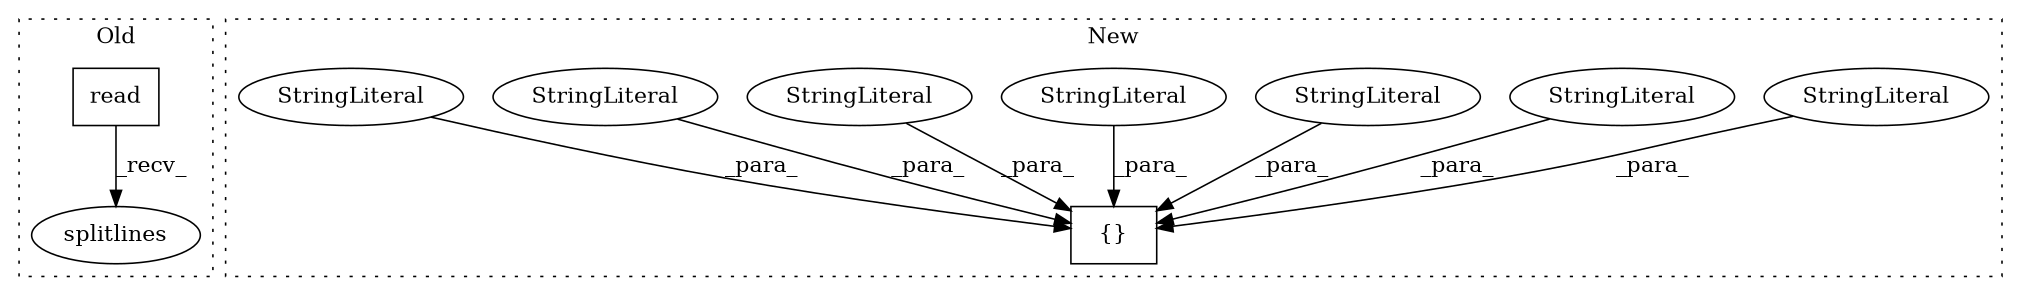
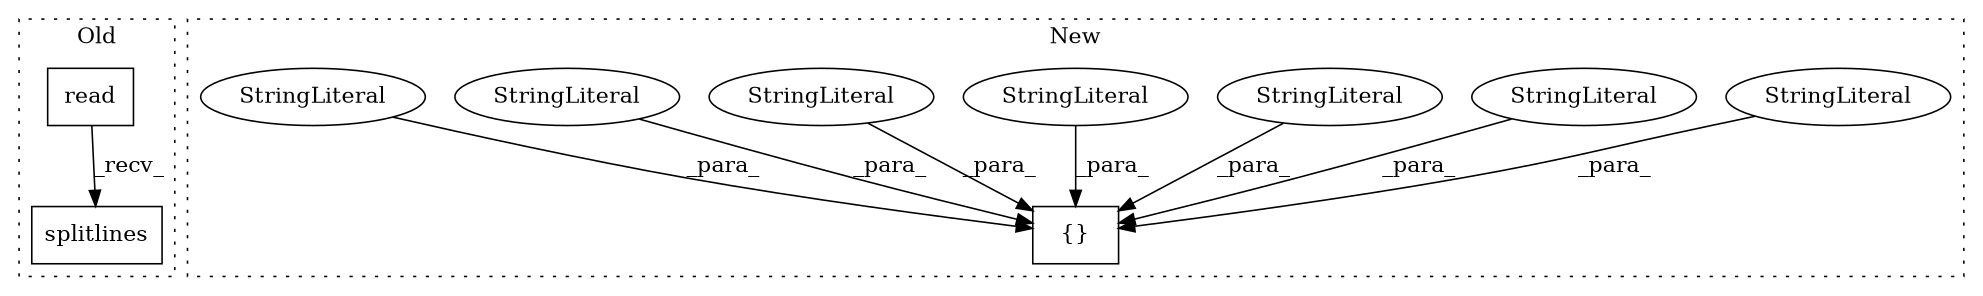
node "splitlines": shape ellipse -> box
